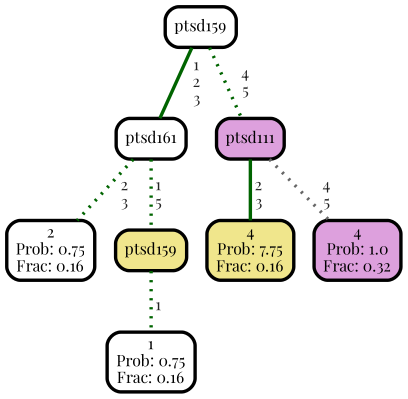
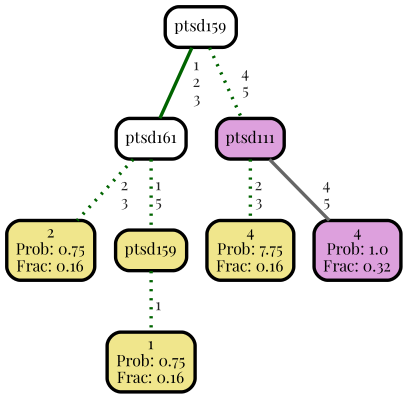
edge "ptsd111" -- "4 Prob: 7.75 Frac: 0.16": style bold -> dotted
edge "ptsd111" -- "4 Prob: 1.0 Frac: 0.32": style dotted -> bold
node "2 Prob: 0.75 Frac: 0.16": fillcolor white -> khaki
node "1 Prob: 0.75 Frac: 0.16": fillcolor white -> khaki
